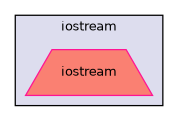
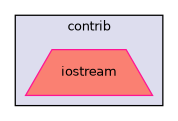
cluster "iostream": label "iostream" -> "contrib"
